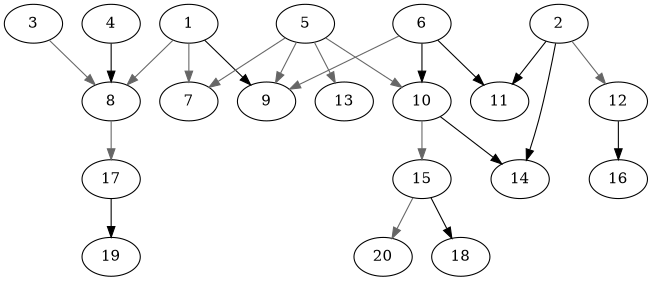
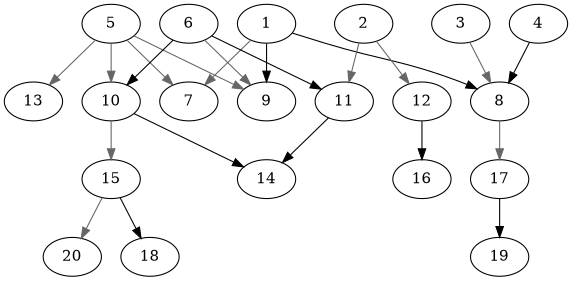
edge "2" -> "11": color black -> gray40
edge "1" -> "8": color gray40 -> black
edge "2" -> "14": now "11" -> "14"
